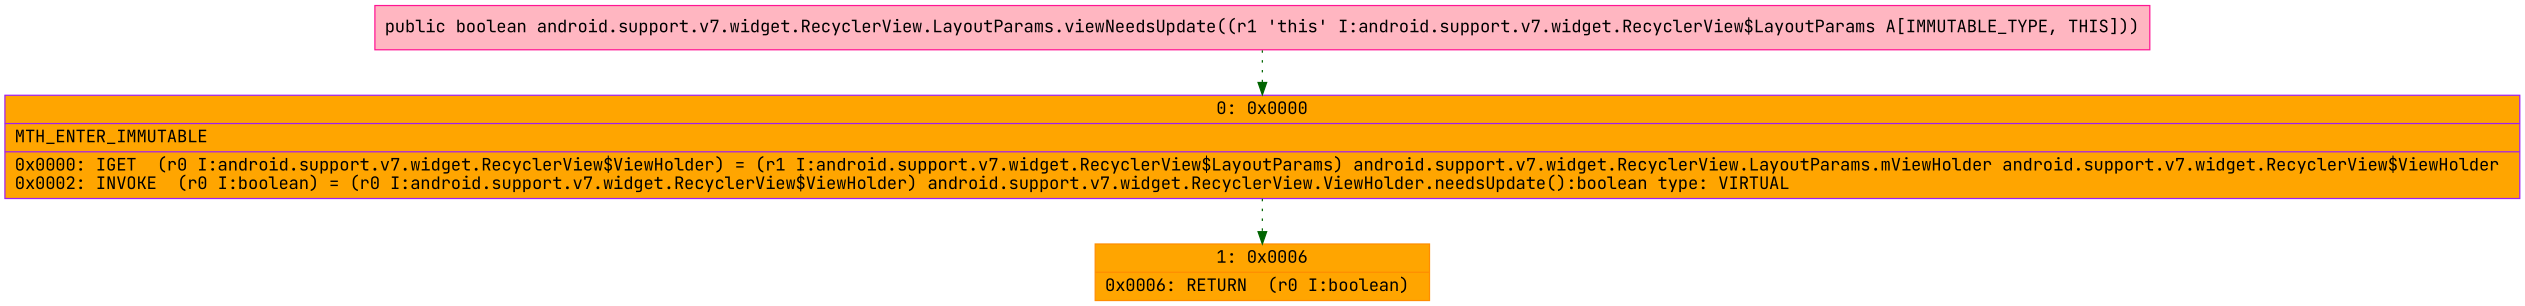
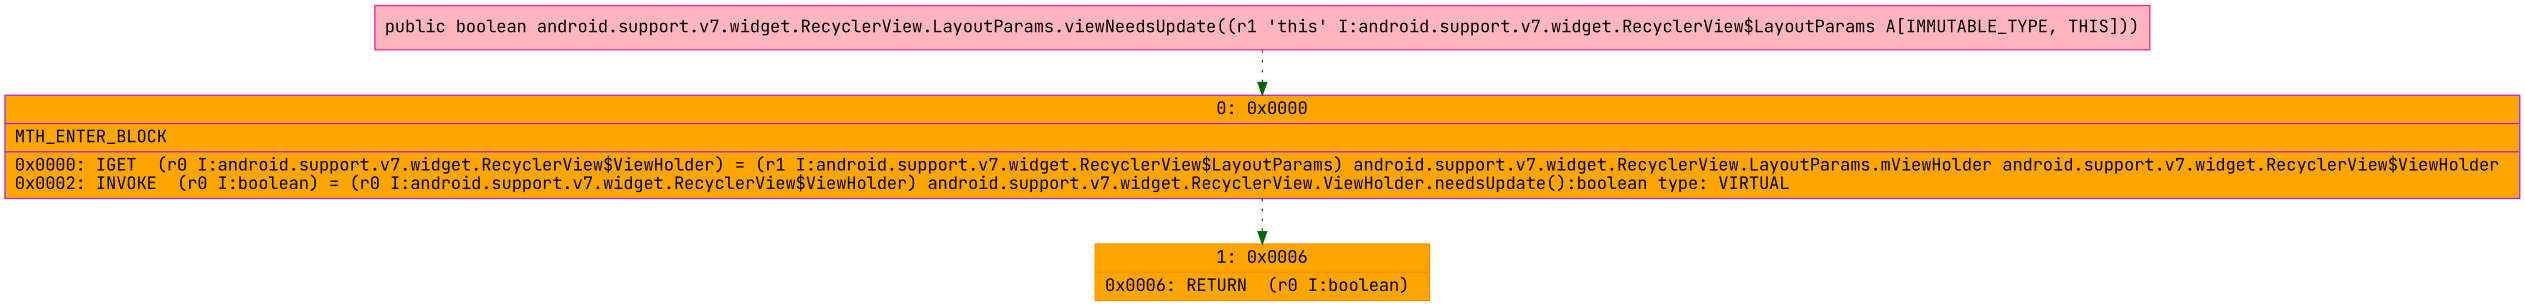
node "0: 0x0000": text "MTH_ENTER_IMMUTABLE" -> "MTH_ENTER_BLOCK"
